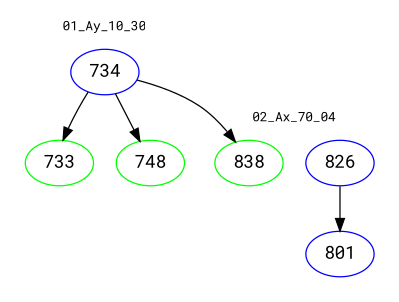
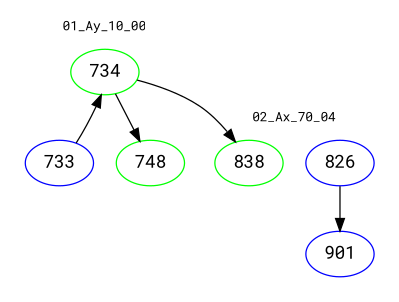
cluster "01_Ay_10_30": label "01_Ay_10_30" -> "01_Ay_10_00"
node "734": color blue -> green
edge "734" -> "733": reversed
node "733": color green -> blue
node "801": label "801" -> "901"
